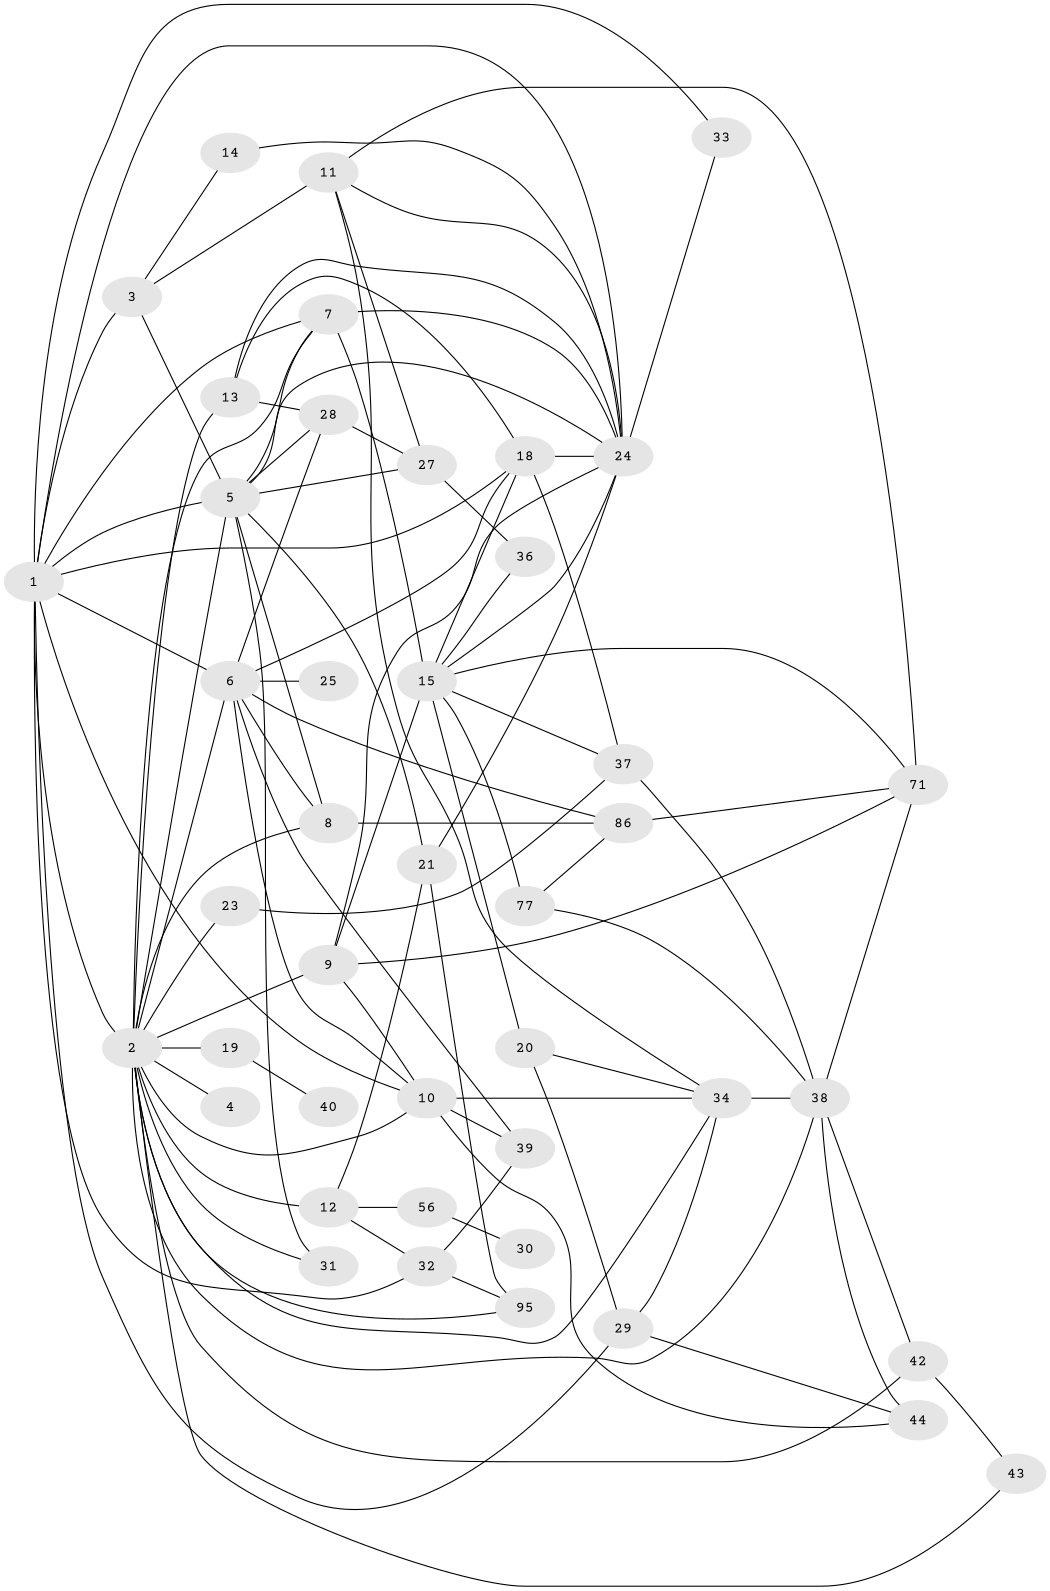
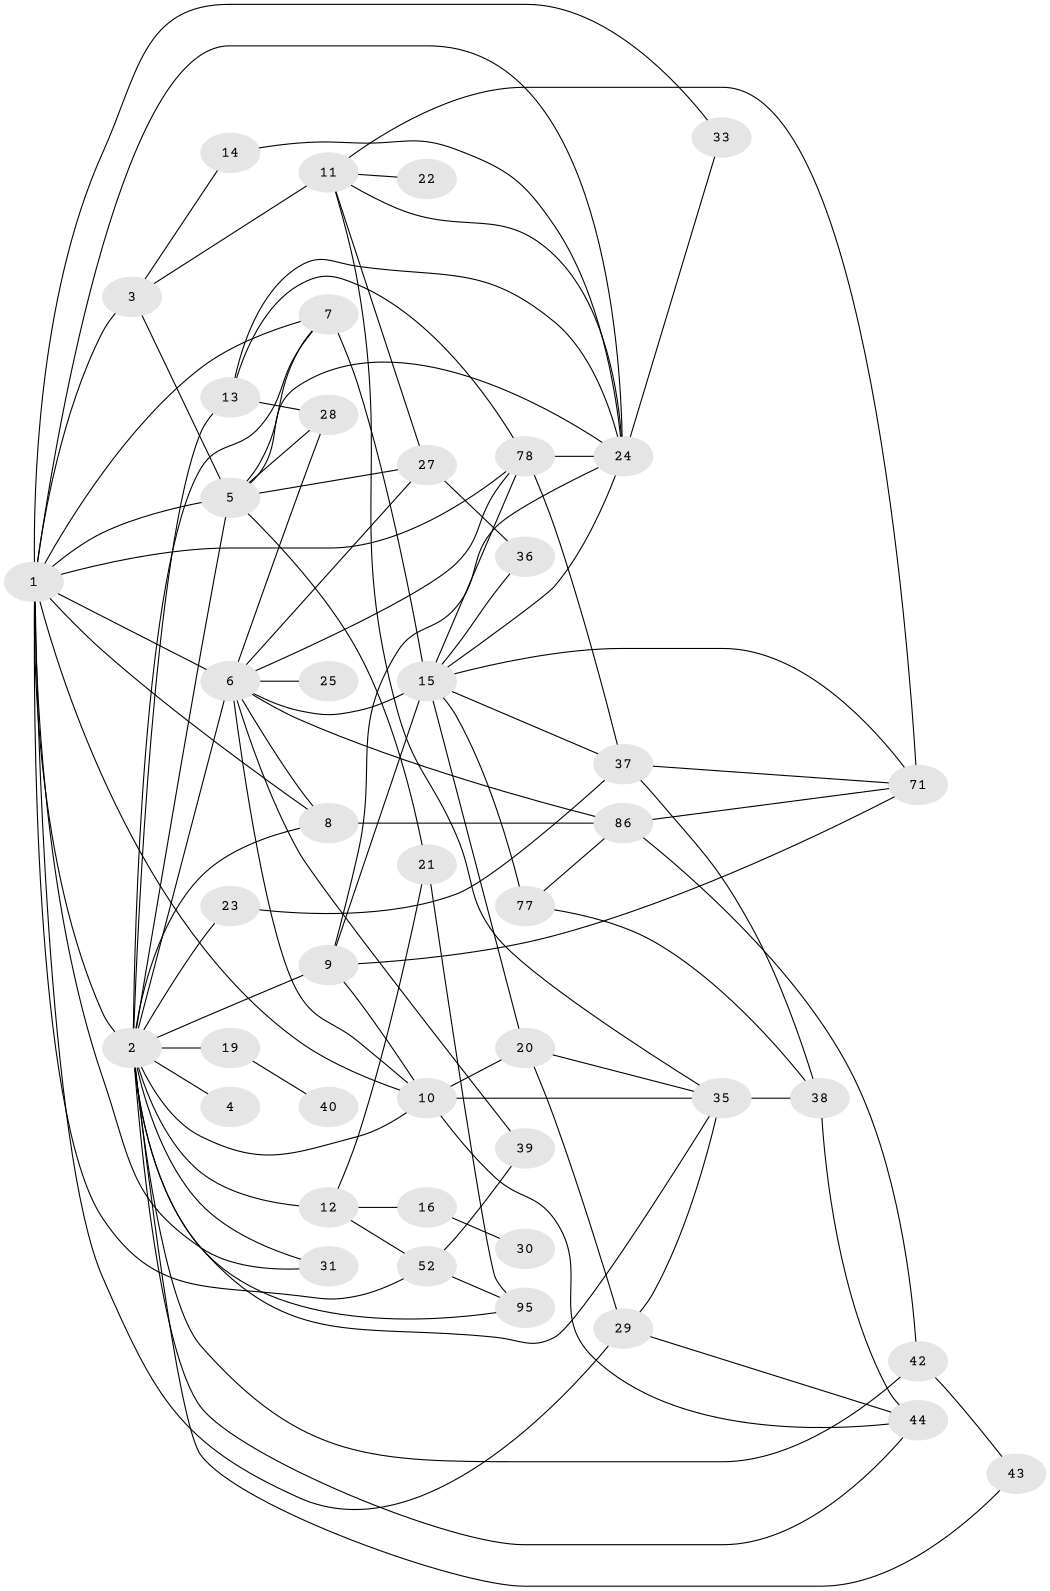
node "22": added
edge "7" -- "24": removed
edge "28" -- "27": now "6" -- "27"
node "18": label "18" -> "78"
edge "5" -- "8": now "1" -- "8"
edge "24" -- "21": removed
edge "6" -- "15": added
edge "5" -- "31": now "1" -- "31"
edge "71" -- "38": now "71" -- "37"
node "34": label "34" -> "35"
edge "10" -- "39": now "10" -- "20"
node "56": label "56" -> "16"
edge "38" -- "42": now "86" -- "42"
node "32": label "32" -> "52"
edge "2" -- "38": now "2" -- "44"
